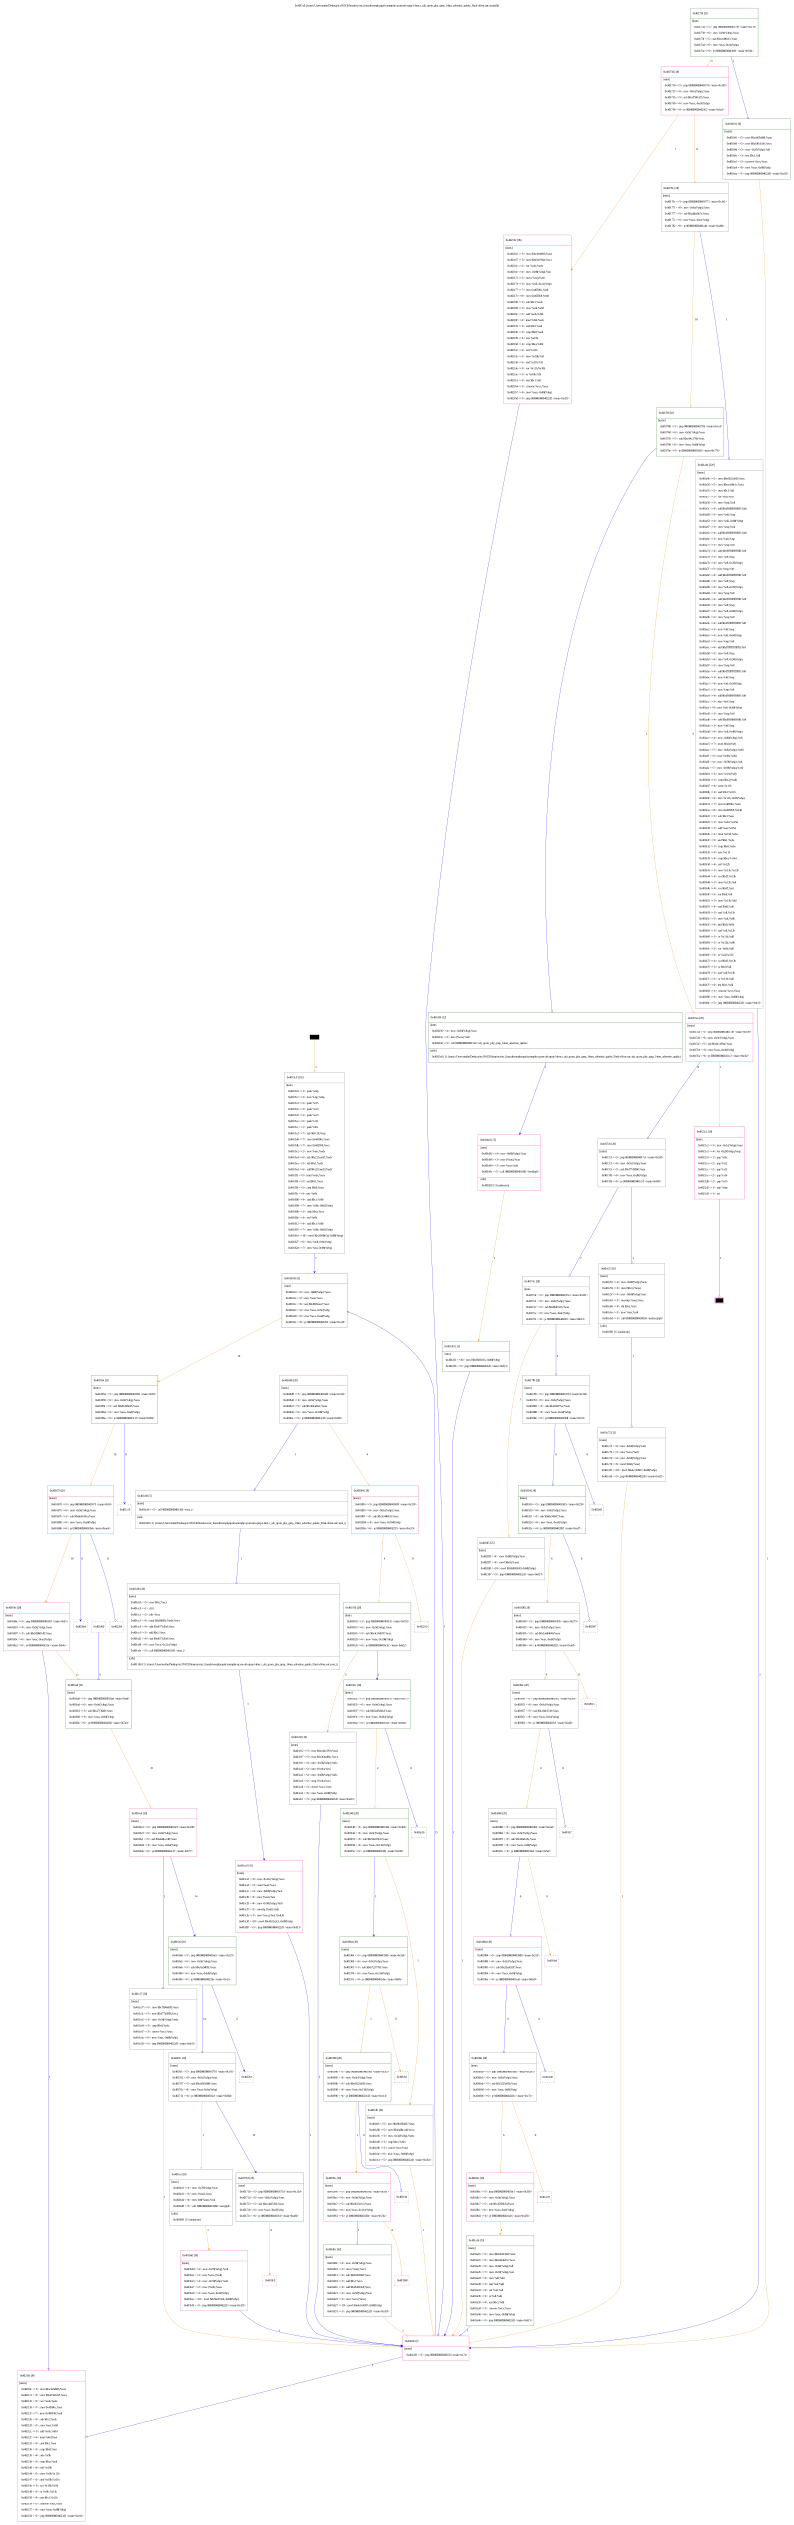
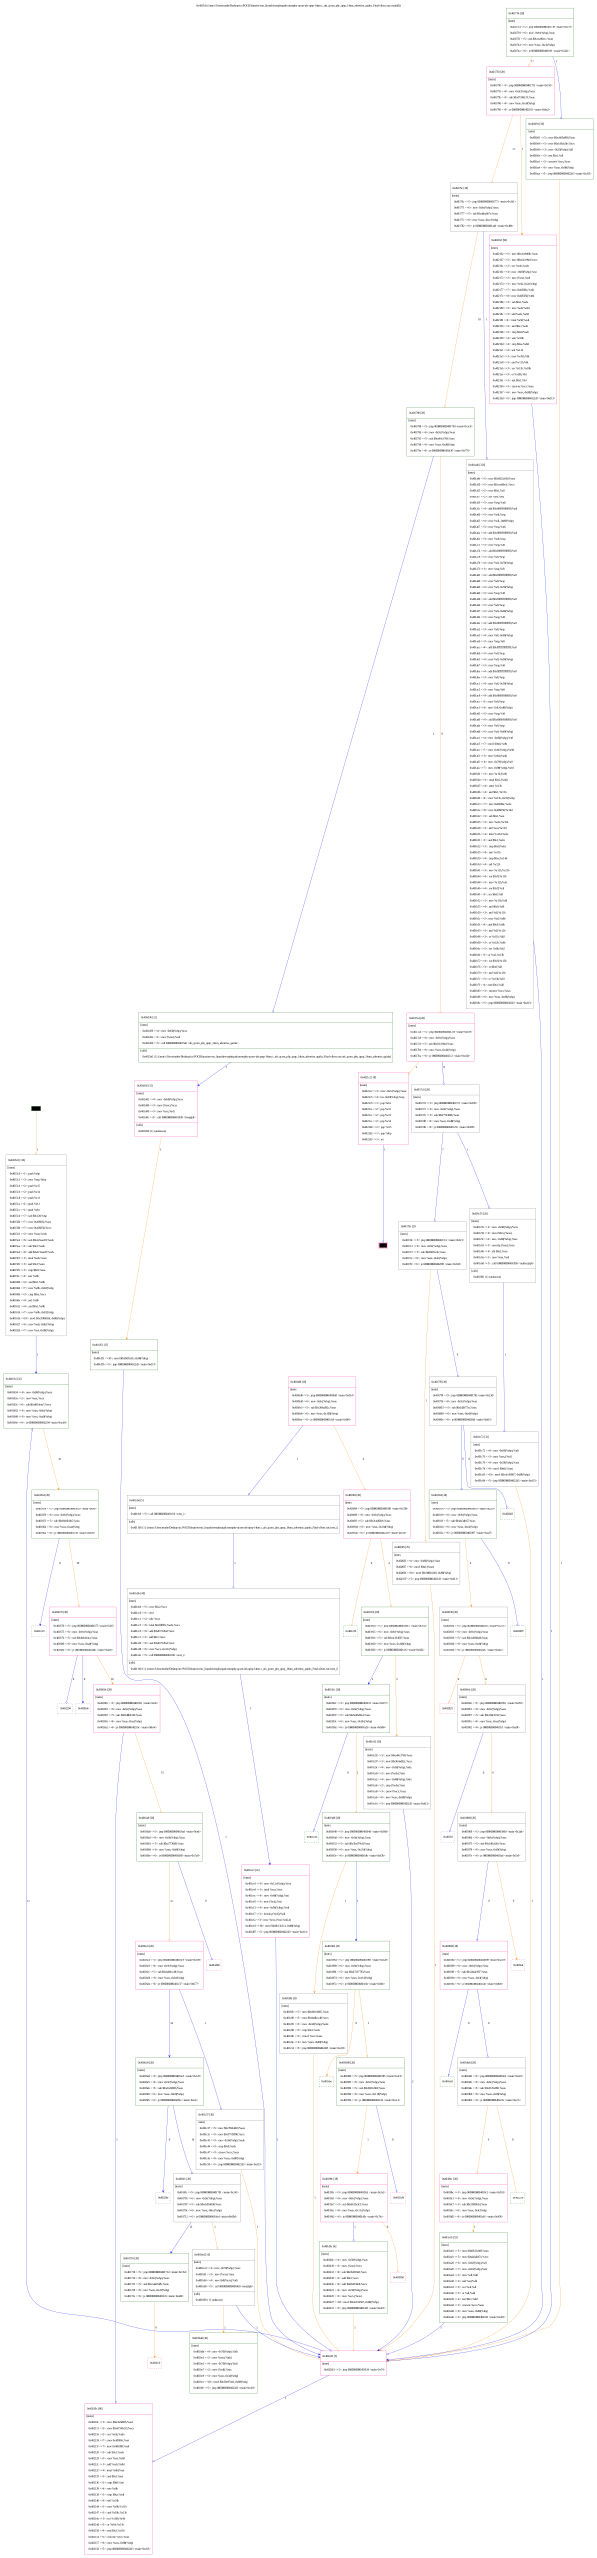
edge "0x401d60" -> "0x4016a8 [28]": reversed
node "0x401bdd [30]": color deeppink -> darkgreen
edge "0x401bdd [30]" -> "0x4022d3 [5]": now "0x401bcd [16]" -> "0x4022d3 [5]"
